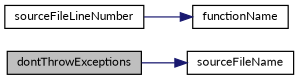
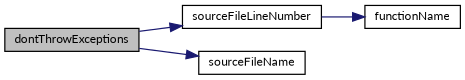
edge "dontThrowExceptions" -> "sourceFileLineNumber": added
